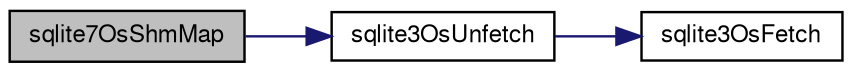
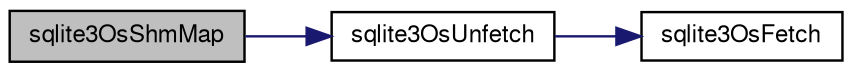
node "sqlite7OsShmMap": label "sqlite7OsShmMap" -> "sqlite3OsShmMap"
